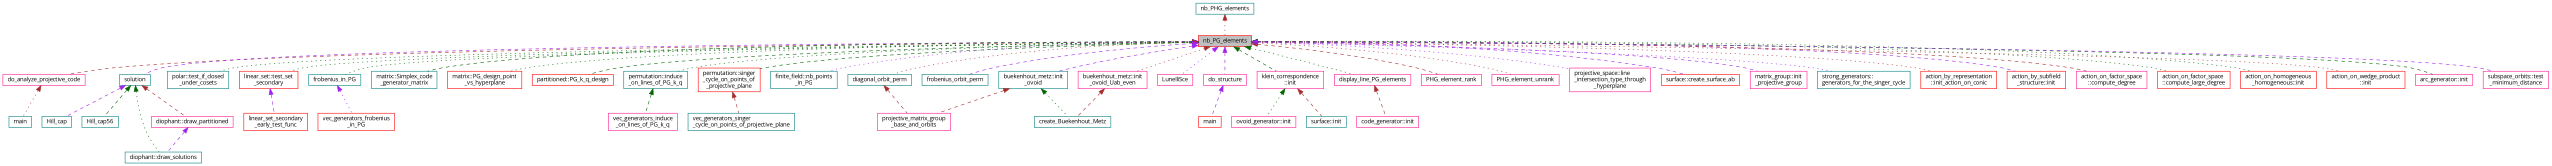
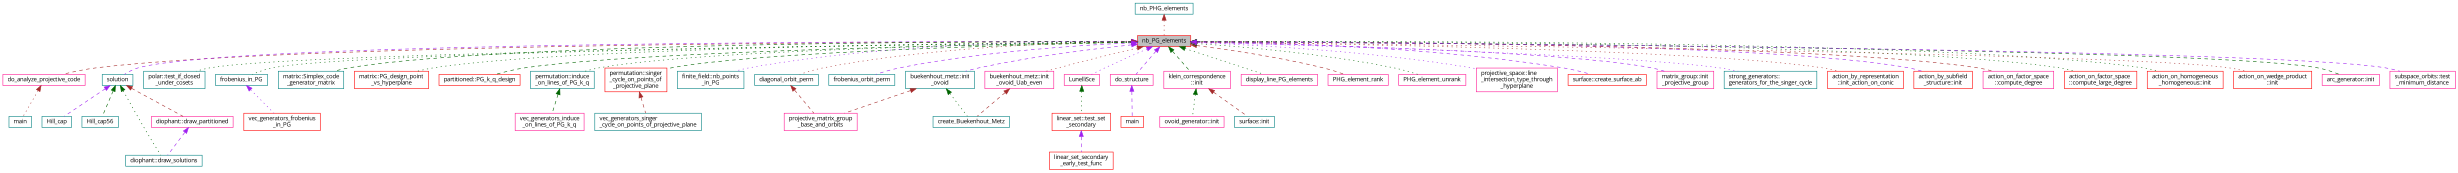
edge "linear_set::test_set _secondary" -> "nb_PG_elements": now "linear_set::test_set _secondary" -> "LunelliSce"
edge "PHG_element_unrank" -> "nb_PG_elements": color brown -> darkgreen
node "code_generator::init": removed
